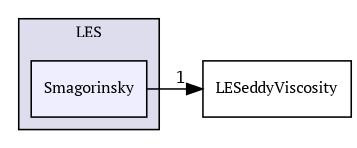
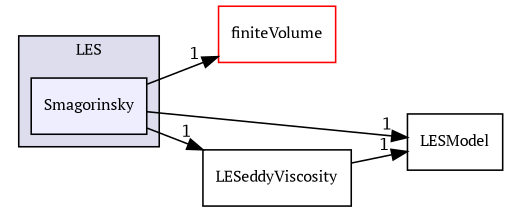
node "finiteVolume": added
node "LESModel": added
